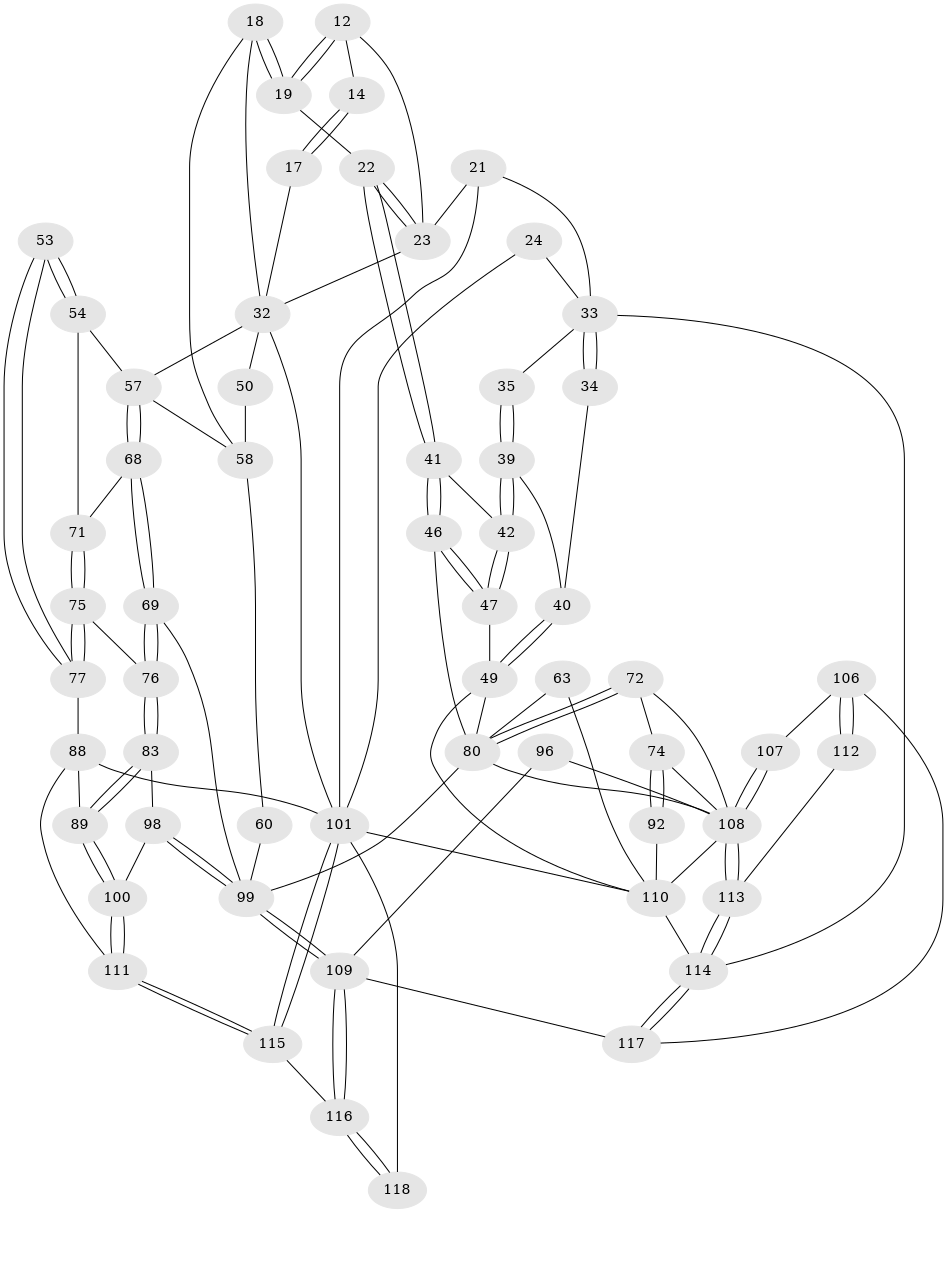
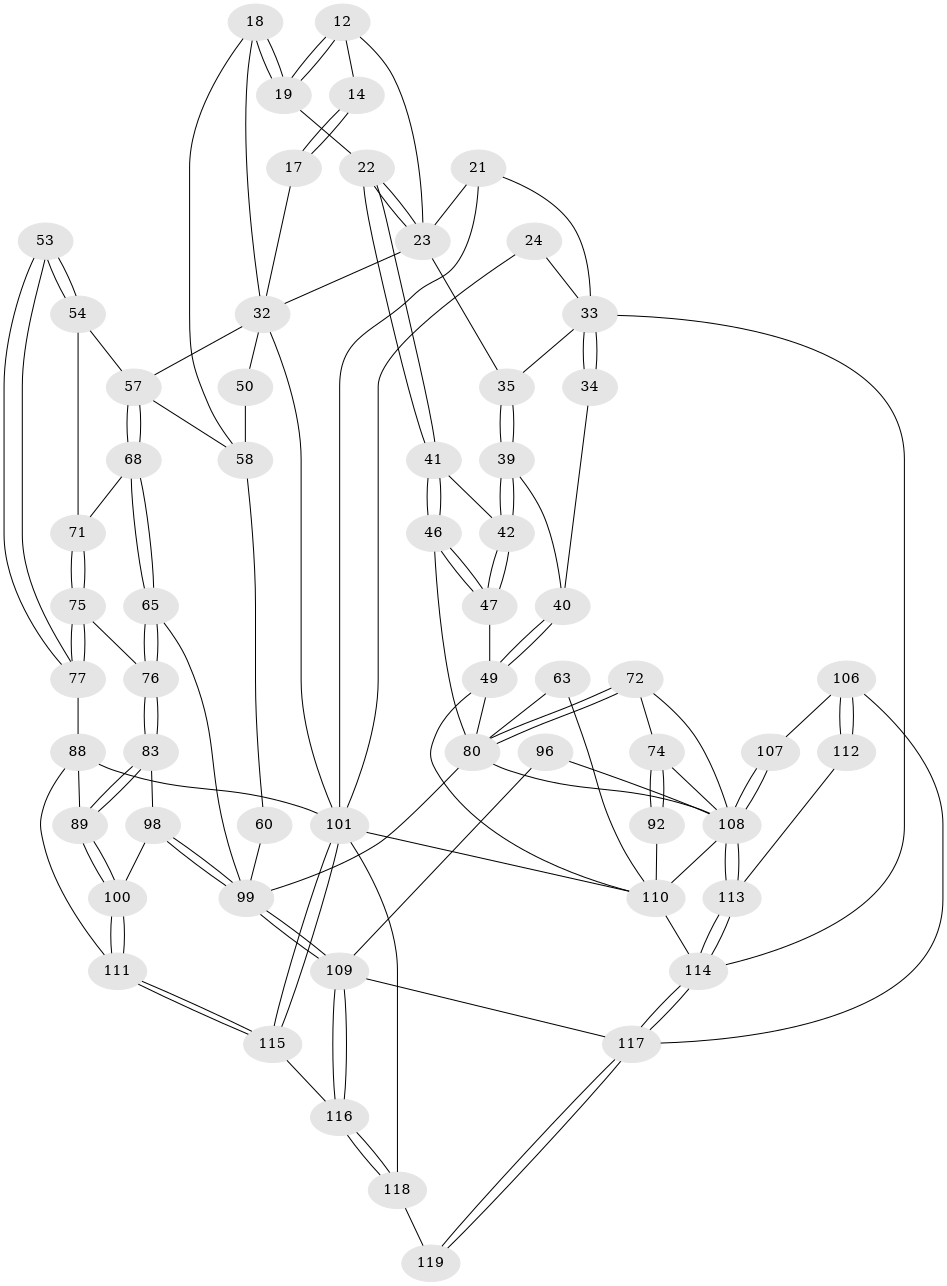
edge "23" -- "35": added
node "69": label "69" -> "65"
node "119": added
